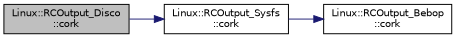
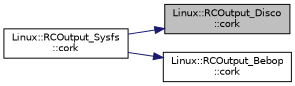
edge "Linux::RCOutput_Disco ::cork" -> "Linux::RCOutput_Sysfs ::cork": reversed
